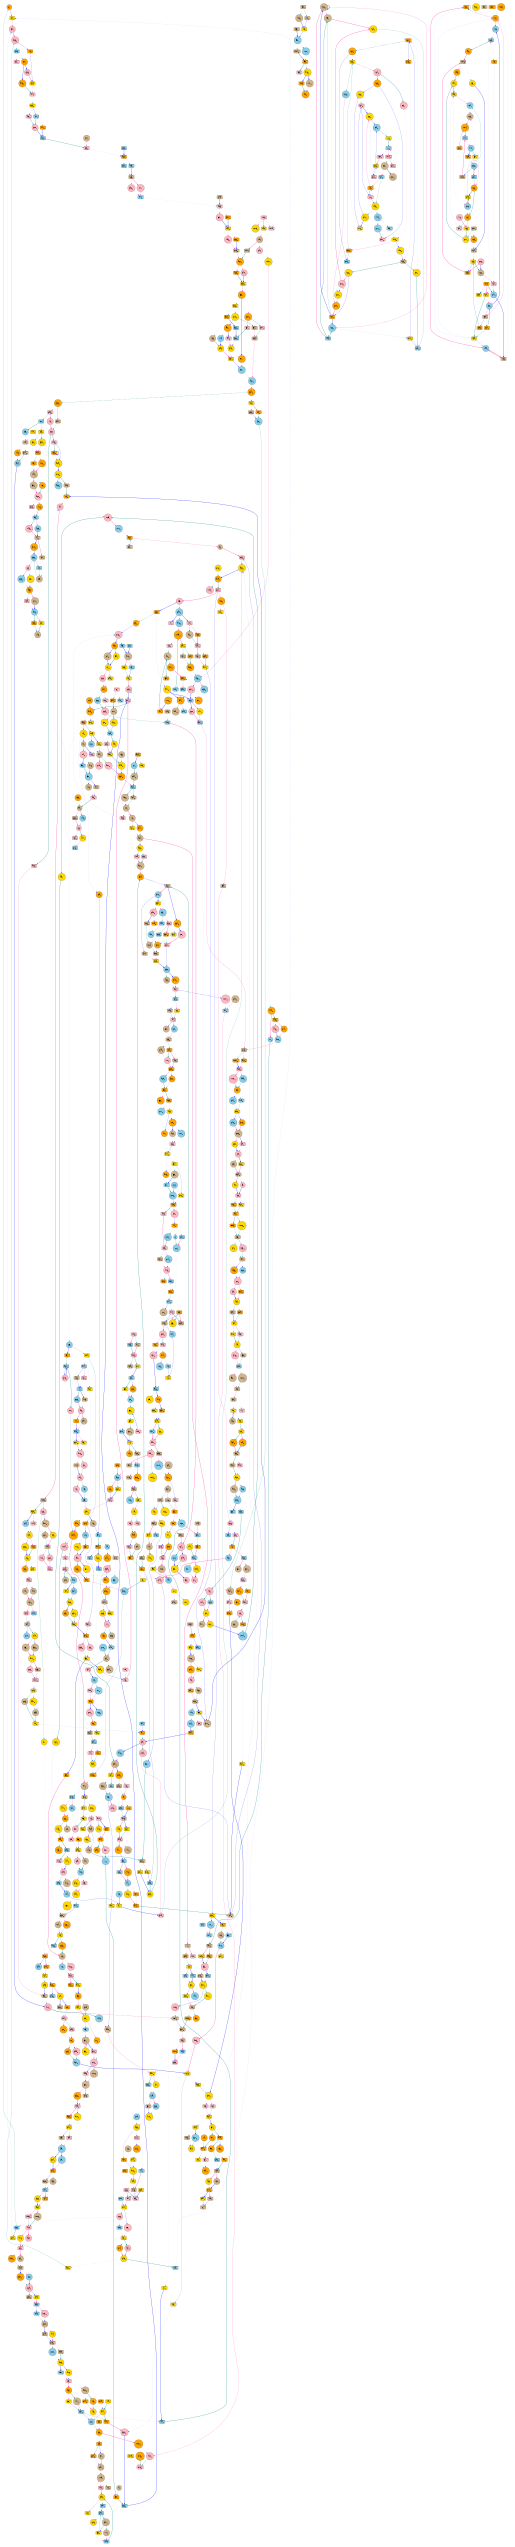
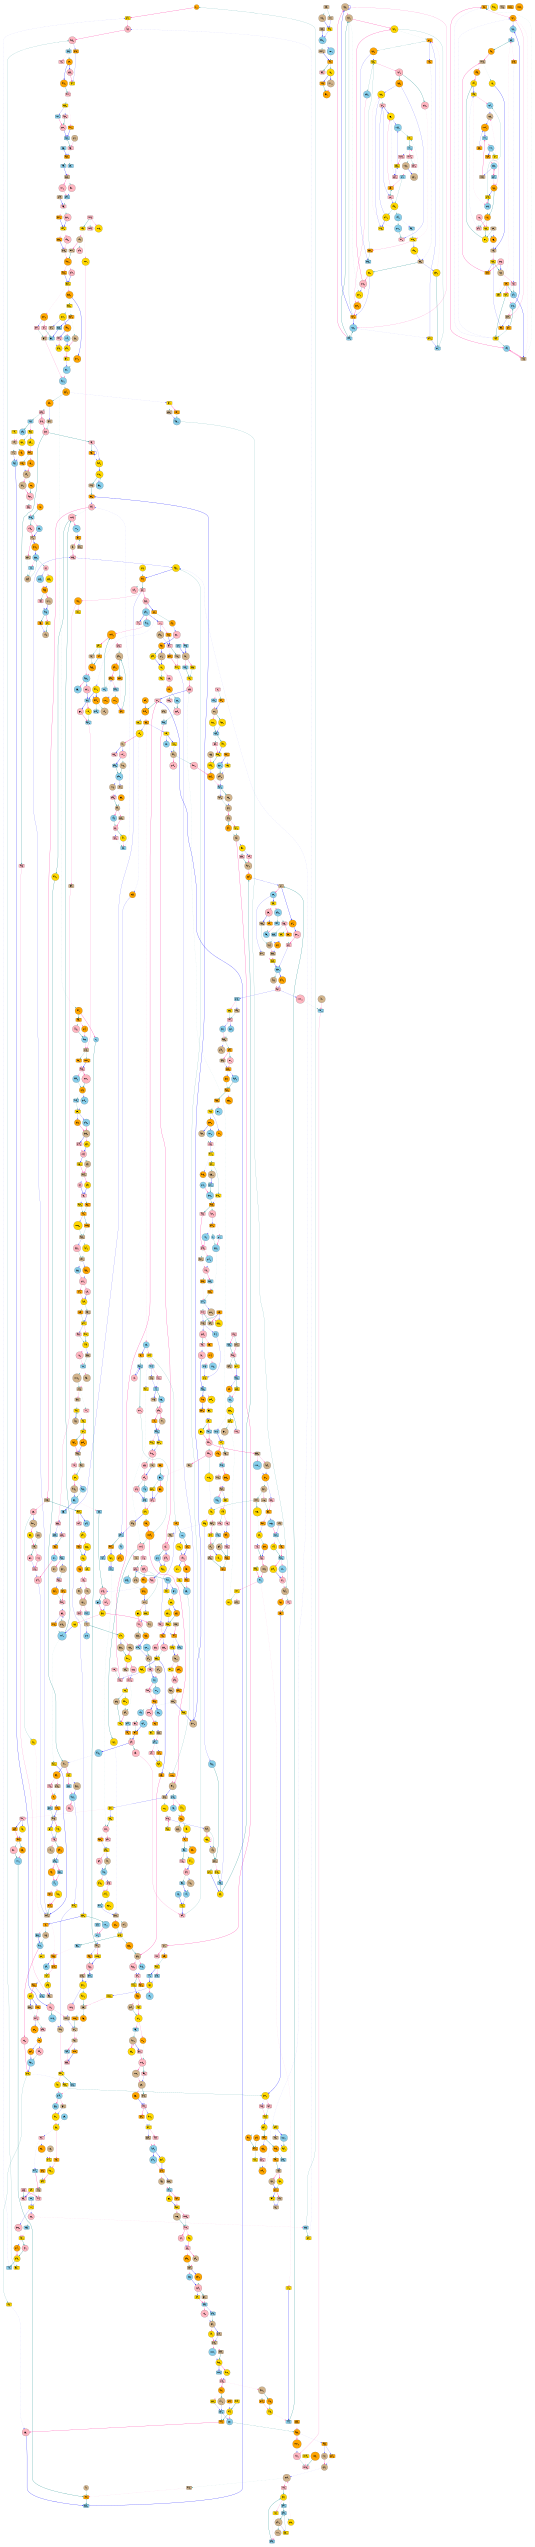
node "933-": removed
node "380-": fillcolor tan -> skyblue
